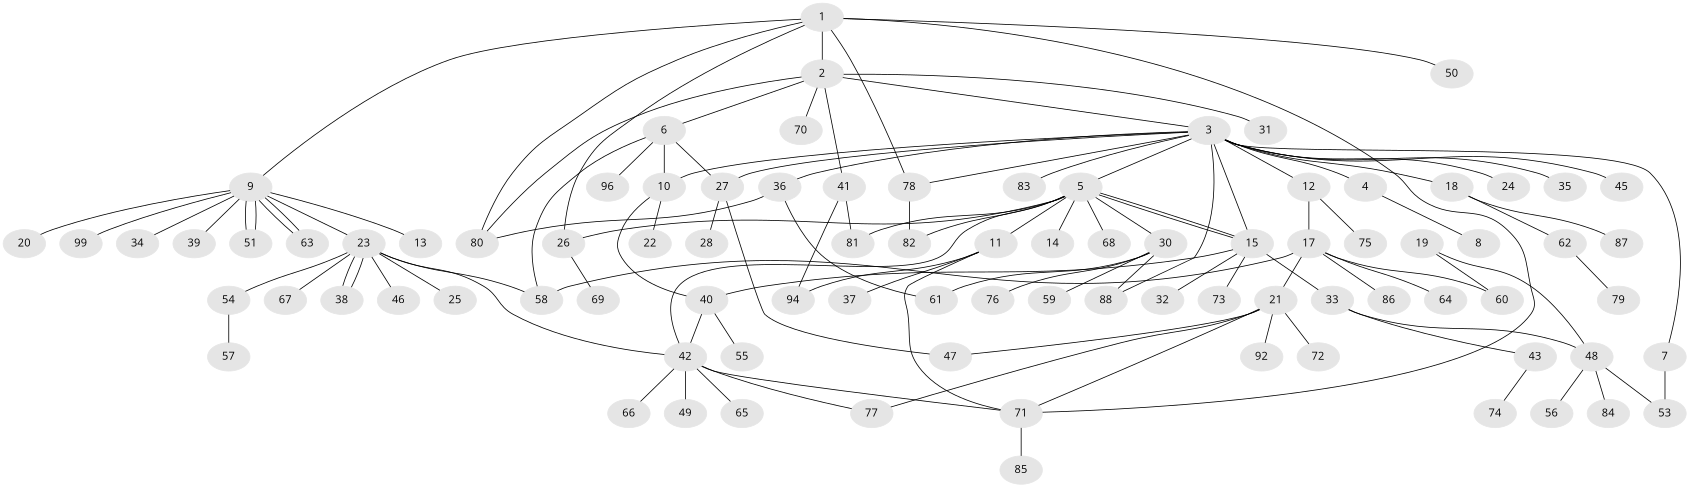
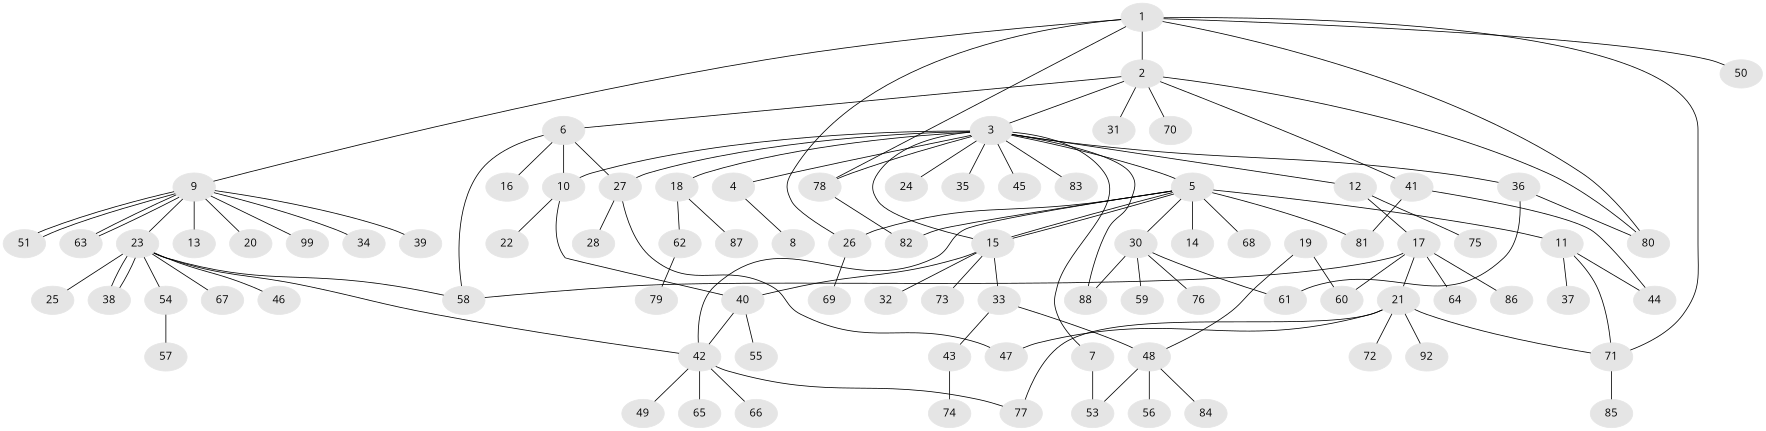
node "96": label "96" -> "16"
node "94": label "94" -> "44"
edge "42" -- "71": removed
